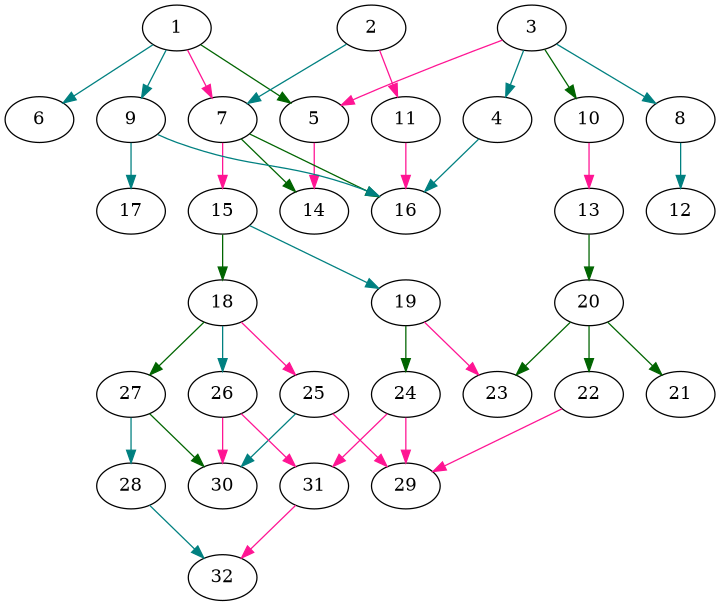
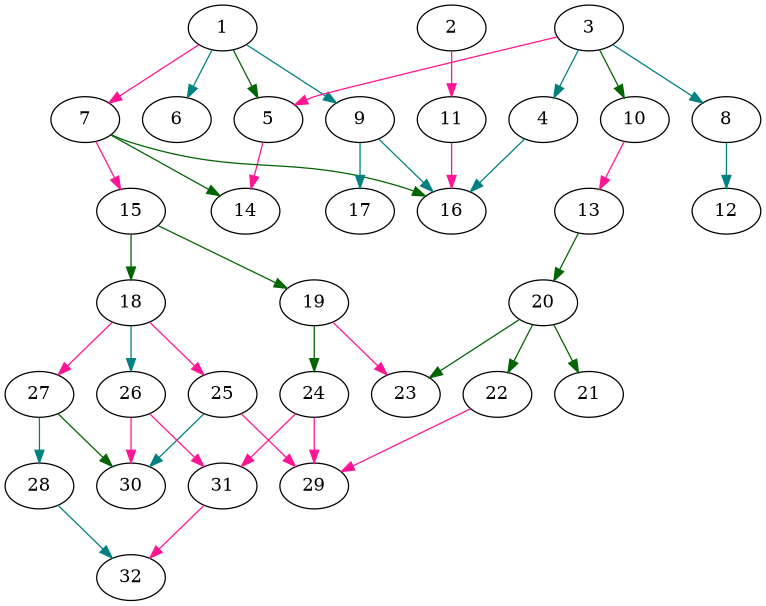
edge "2" -> "7": removed
edge "15" -> "19": color teal -> darkgreen
edge "18" -> "27": color darkgreen -> deeppink
